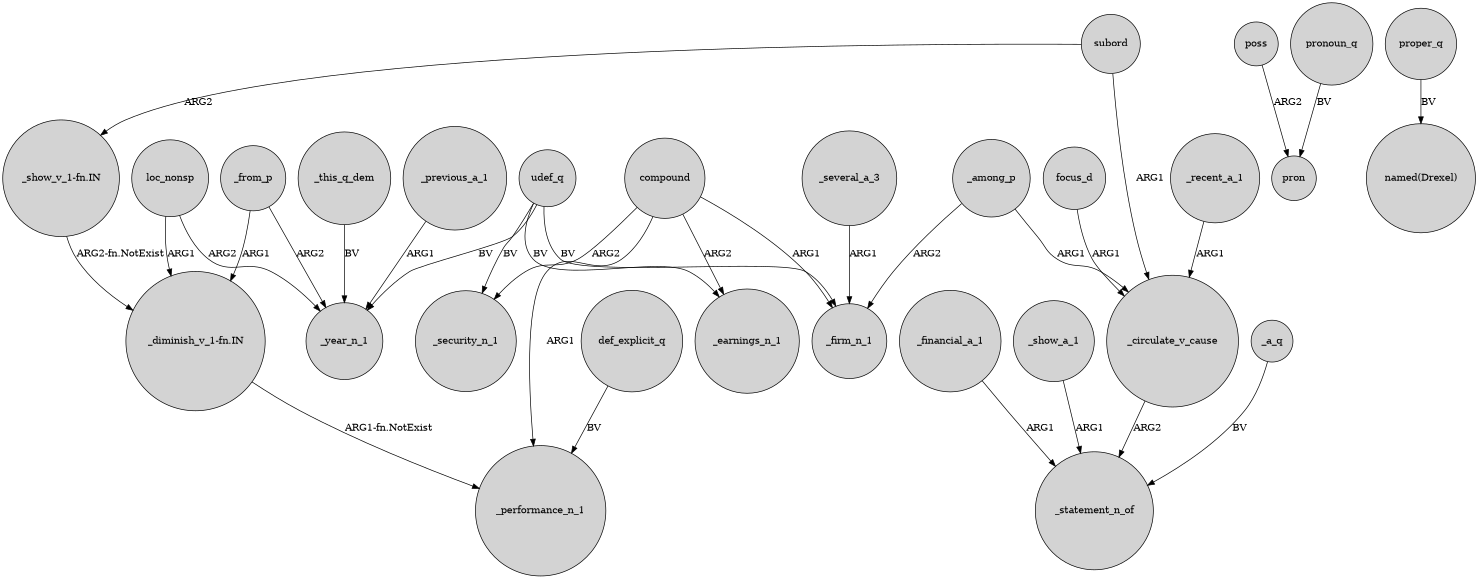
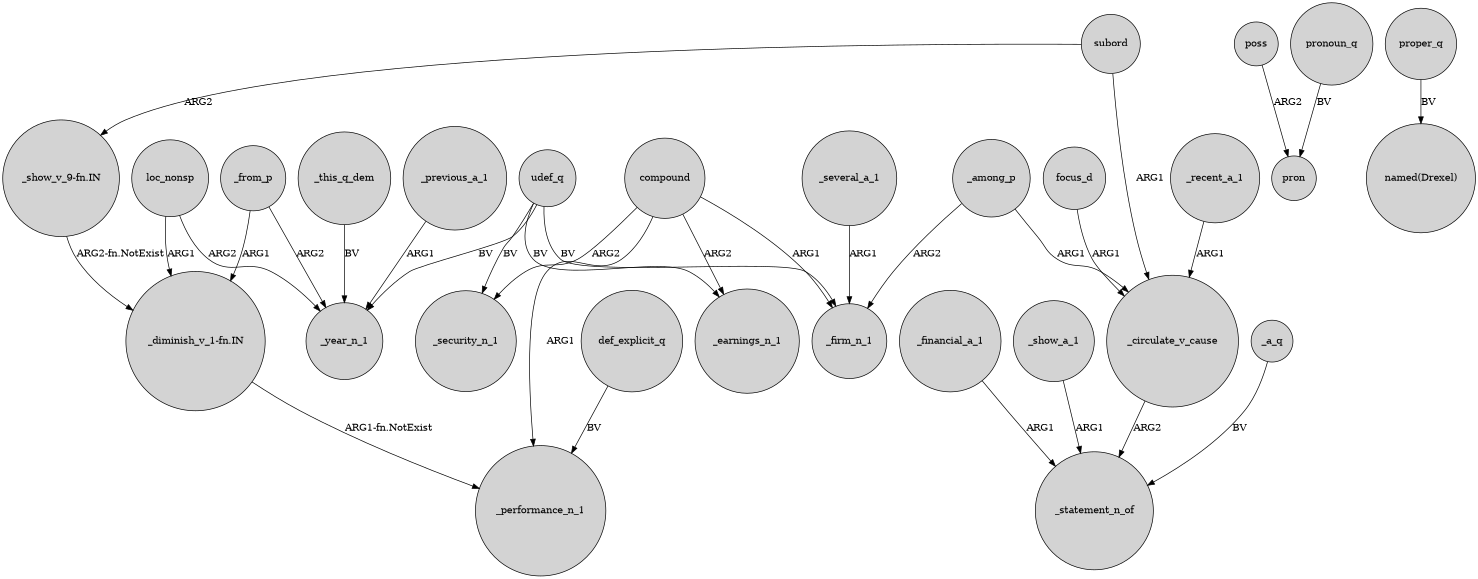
node "_show_v_1-fn.IN": label "_show_v_1-fn.IN" -> "_show_v_9-fn.IN"
node "_several_a_3": label "_several_a_3" -> "_several_a_1"
